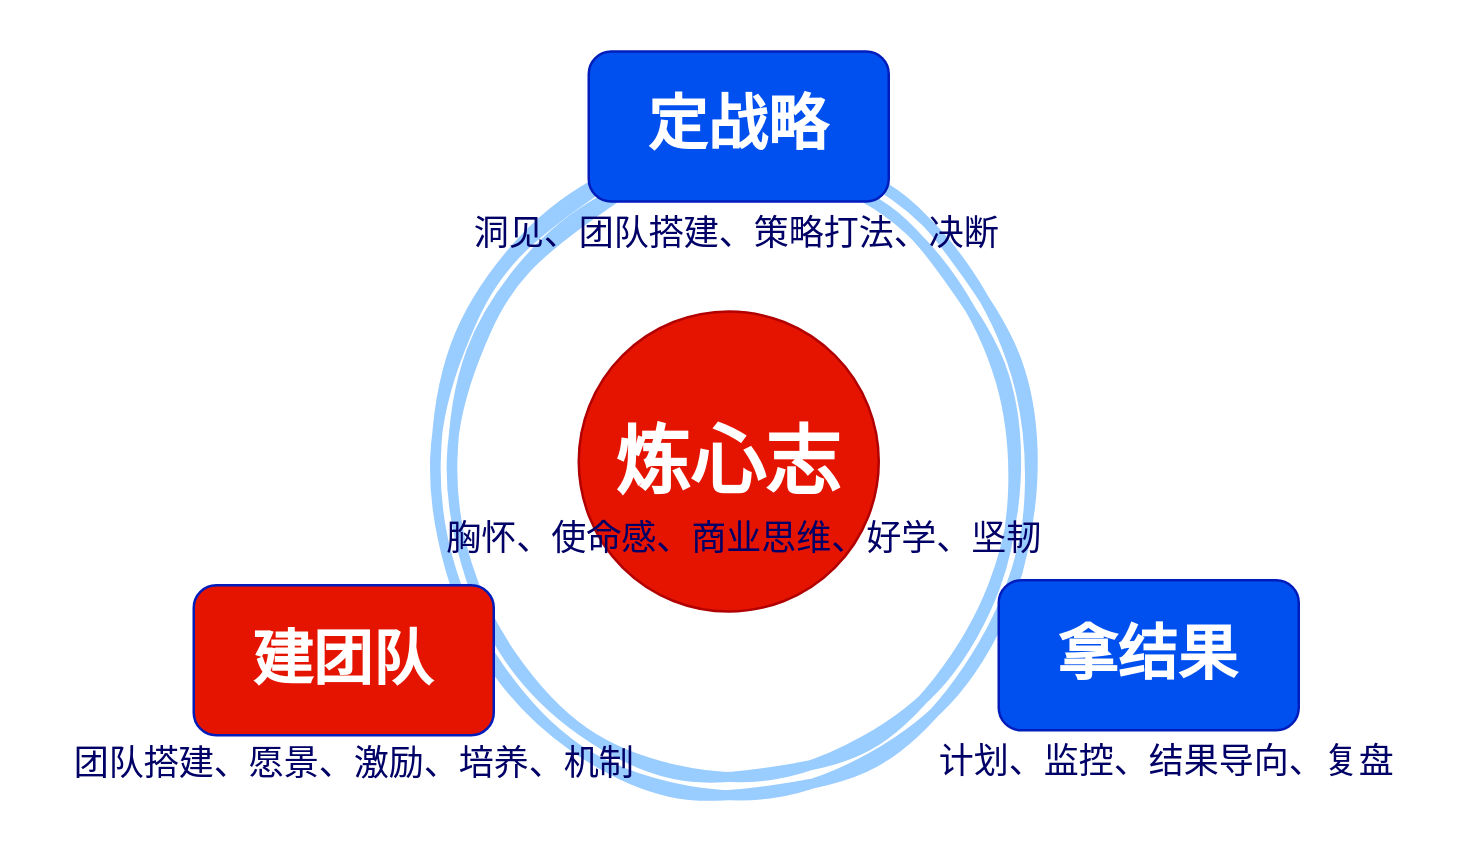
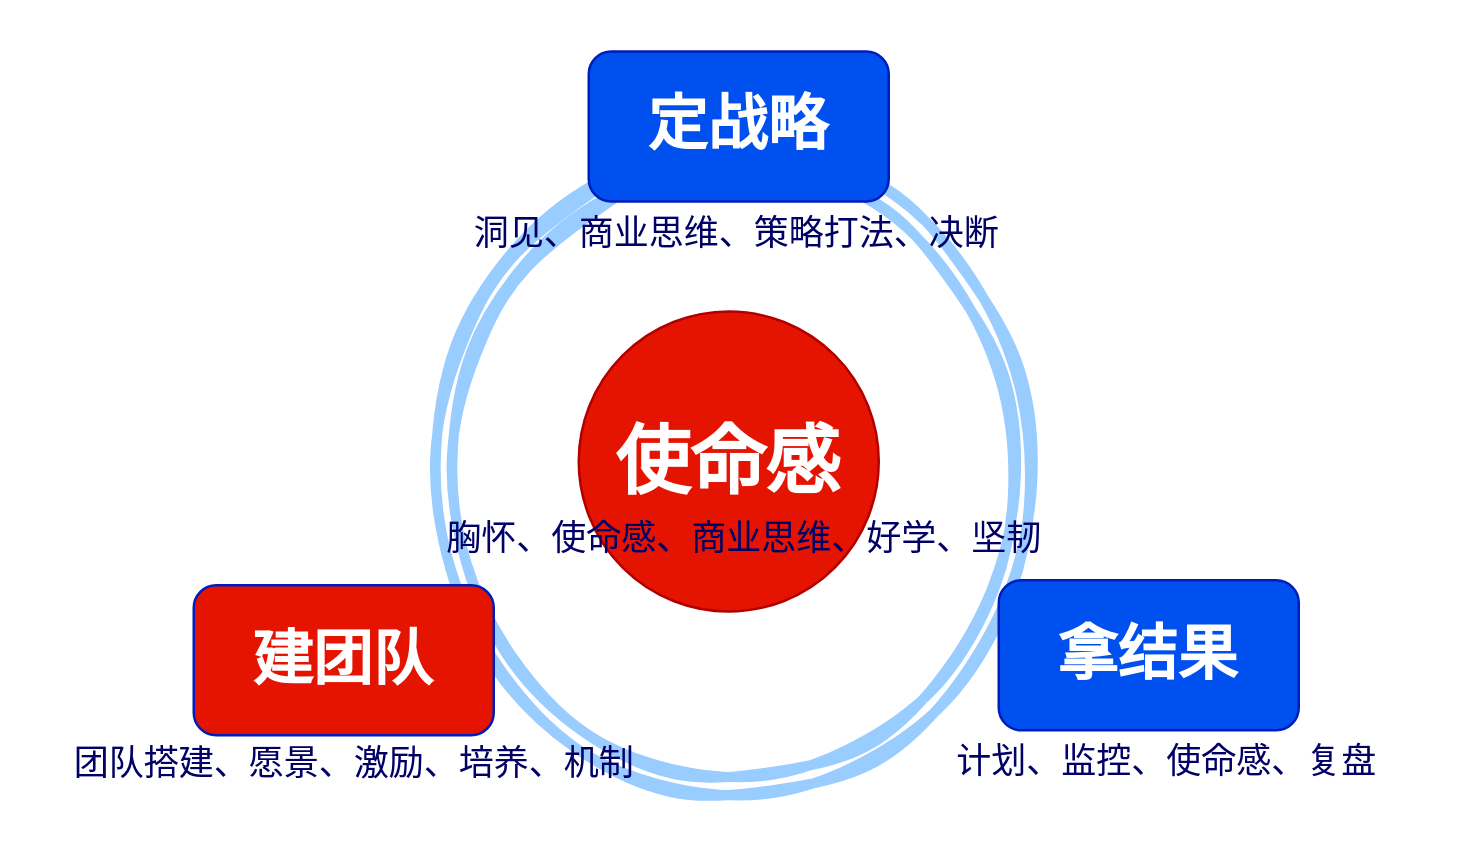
node "洞见、团队搭建、策略打法、决断": label "洞见、团队搭建、策略打法、决断" -> "洞见、商业思维、策略打法、决断"
node "炼心志": label "炼心志" -> "使命感"
node "计划、监控、结果导向、复盘": label "计划、监控、结果导向、复盘" -> "计划、监控、使命感、复盘"
